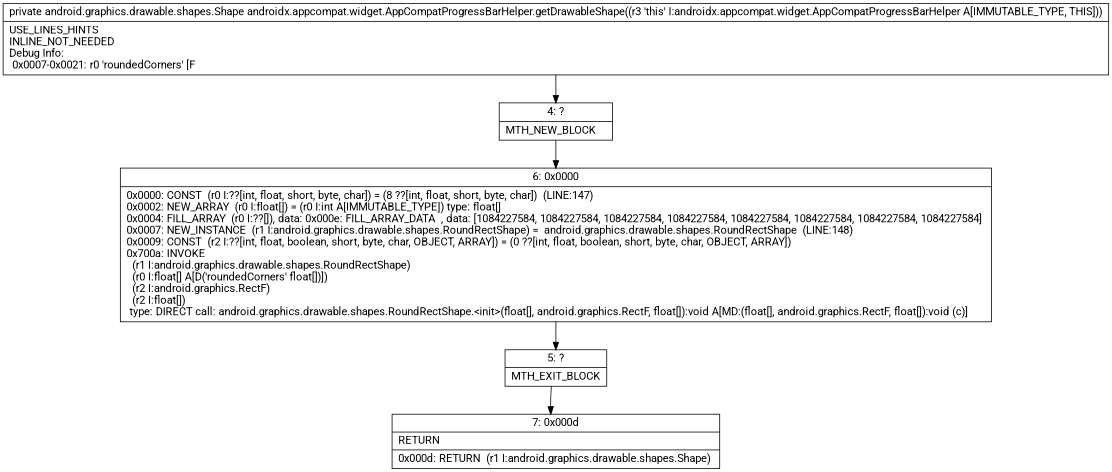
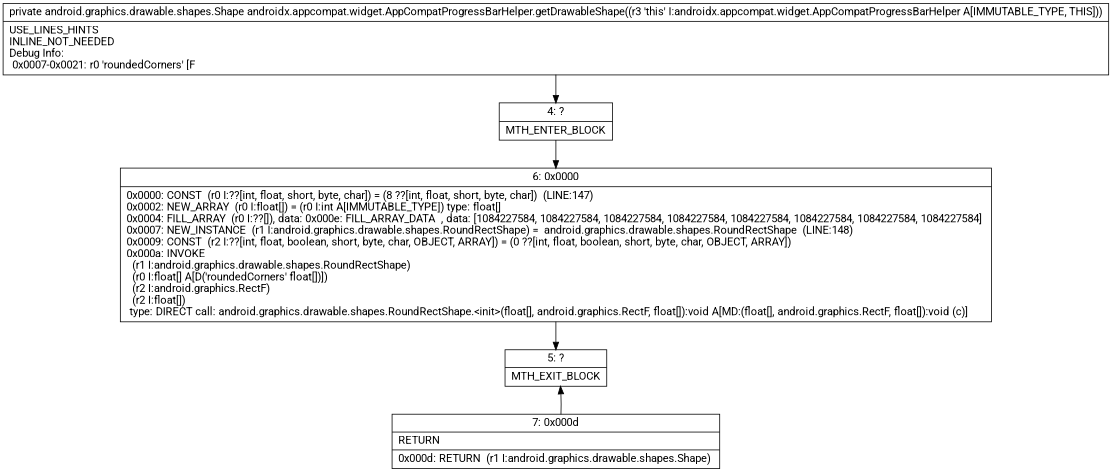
node "4: ?": text "MTH_NEW_BLOCK" -> "MTH_ENTER_BLOCK"
node "6: 0x0000": text "0x700a: INVOKE" -> "0x000a: INVOKE"
edge "5: ?" -> "7: 0x000d": reversed
